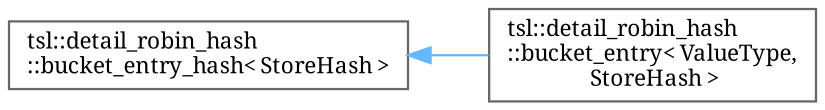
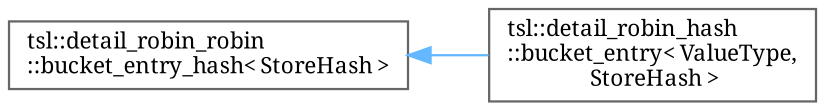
node "tsl::detail_robin_hash ::bucket_entry_hash< StoreHash >": label "tsl::detail_robin_hash ::bucket_entry_hash< StoreHash >" -> "tsl::detail_robin_robin ::bucket_entry_hash< StoreHash >"
